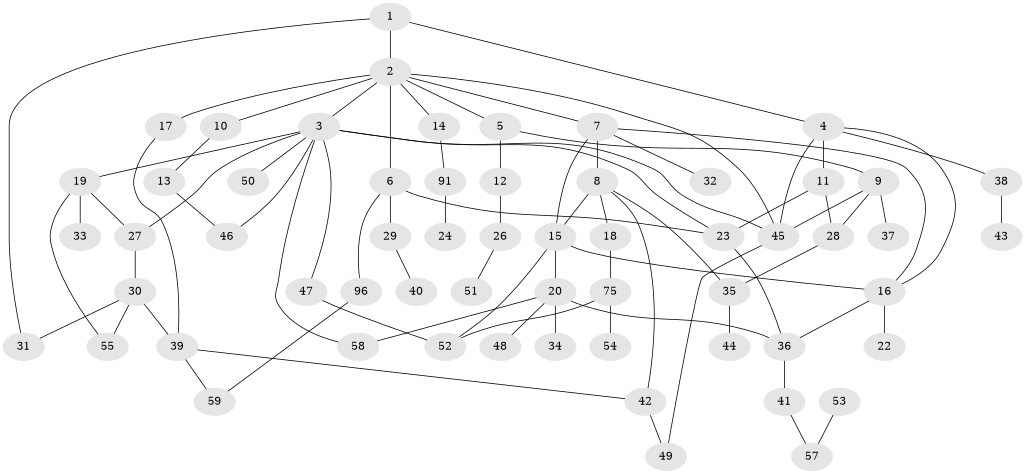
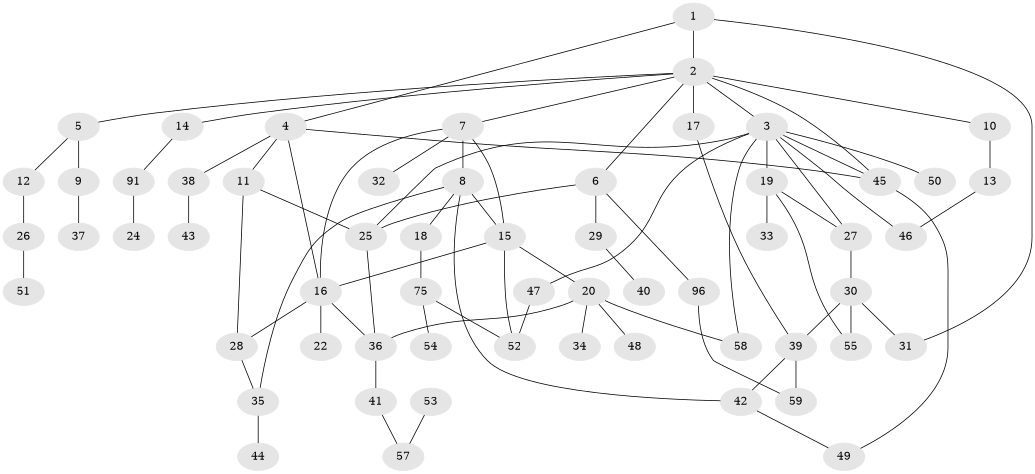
edge "9" -- "45": removed
edge "9" -- "28": now "16" -- "28"
node "23": label "23" -> "25"
